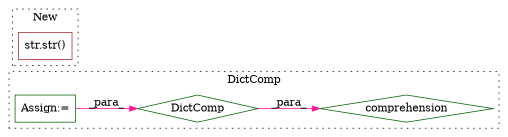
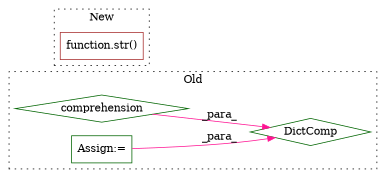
node "str.str()": label "str.str()" -> "function.str()"
cluster "DictComp": label "DictComp" -> "Old"
edge "DictComp" -> "comprehension": reversed
